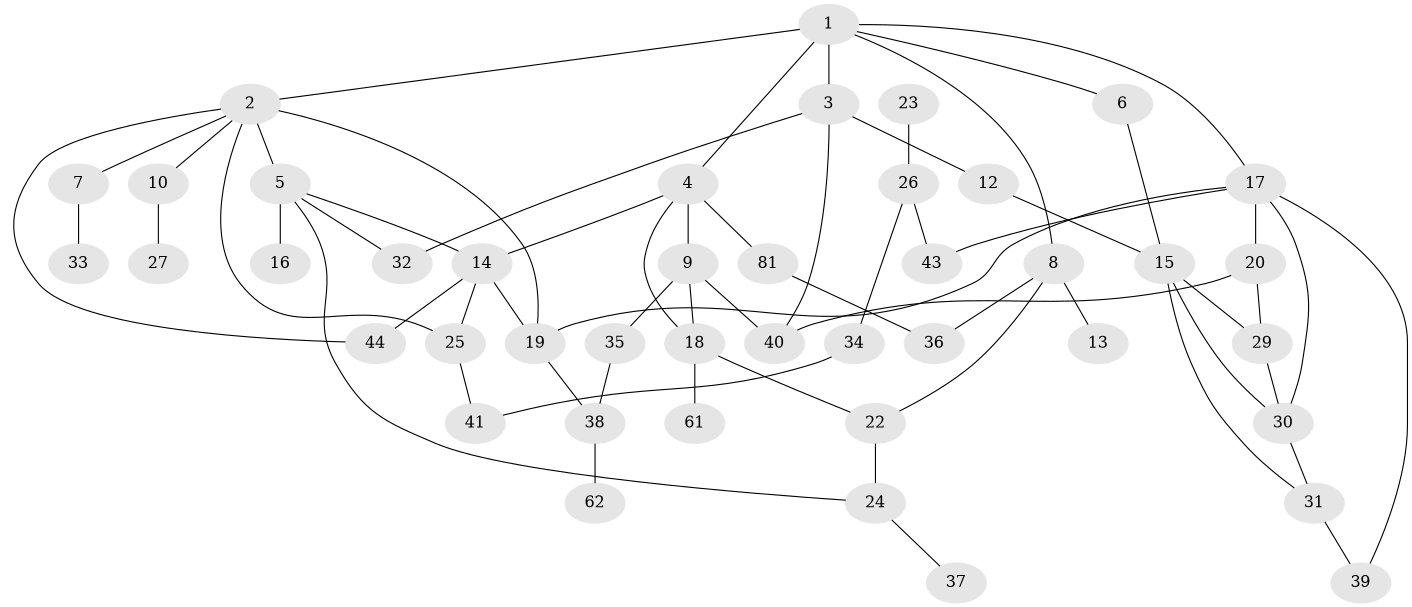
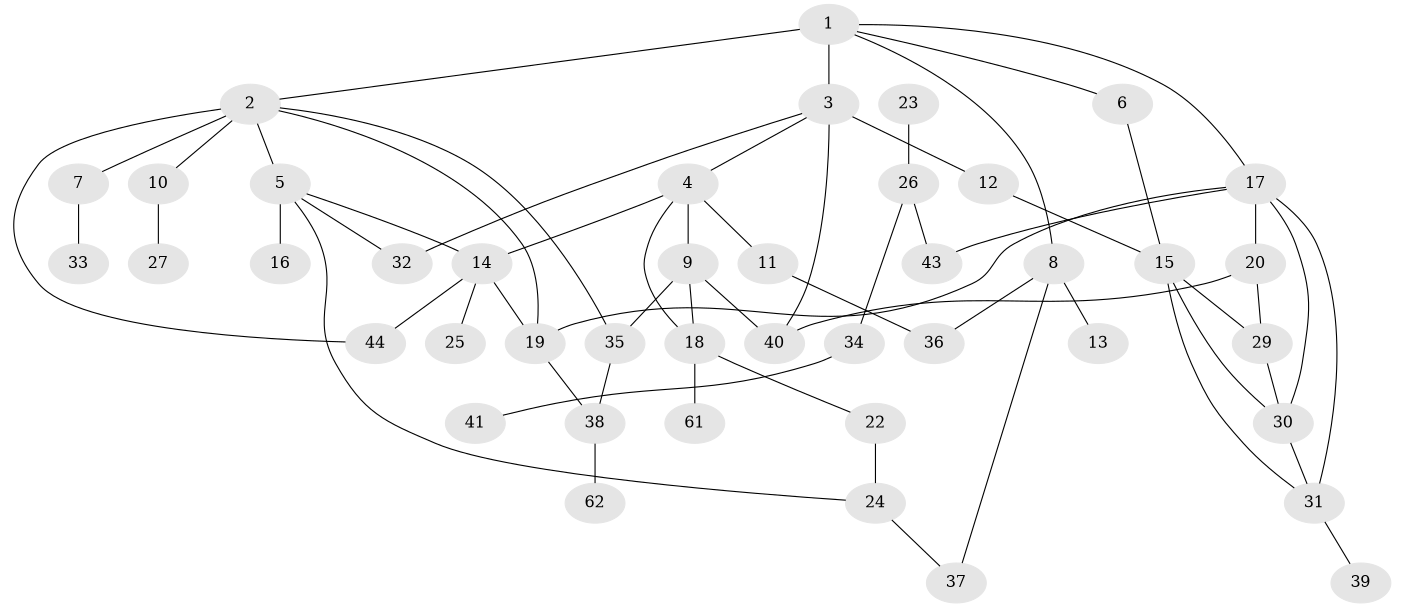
edge "1" -- "4": now "3" -- "4"
node "81": label "81" -> "11"
edge "2" -- "25": now "2" -- "35"
edge "17" -- "39": now "17" -- "31"
edge "8" -- "22": now "8" -- "37"
edge "25" -- "41": removed
